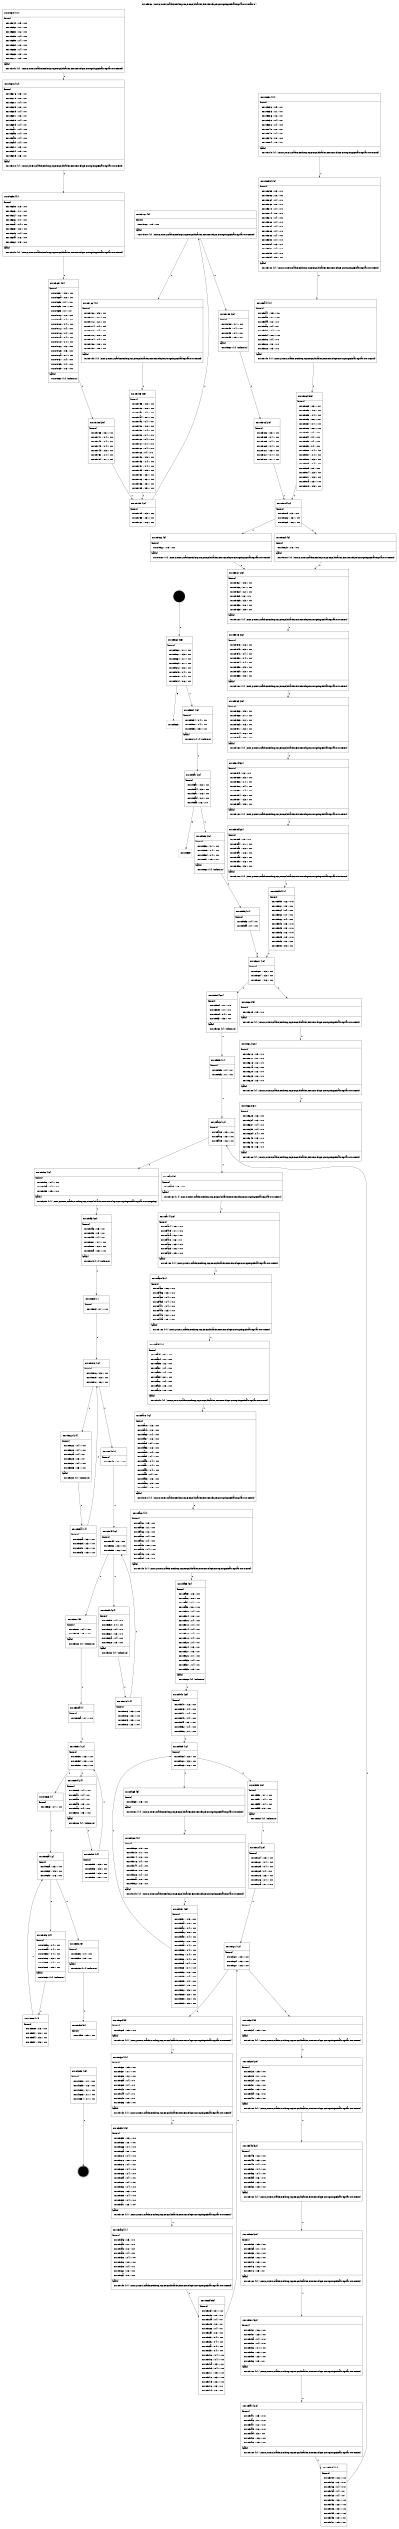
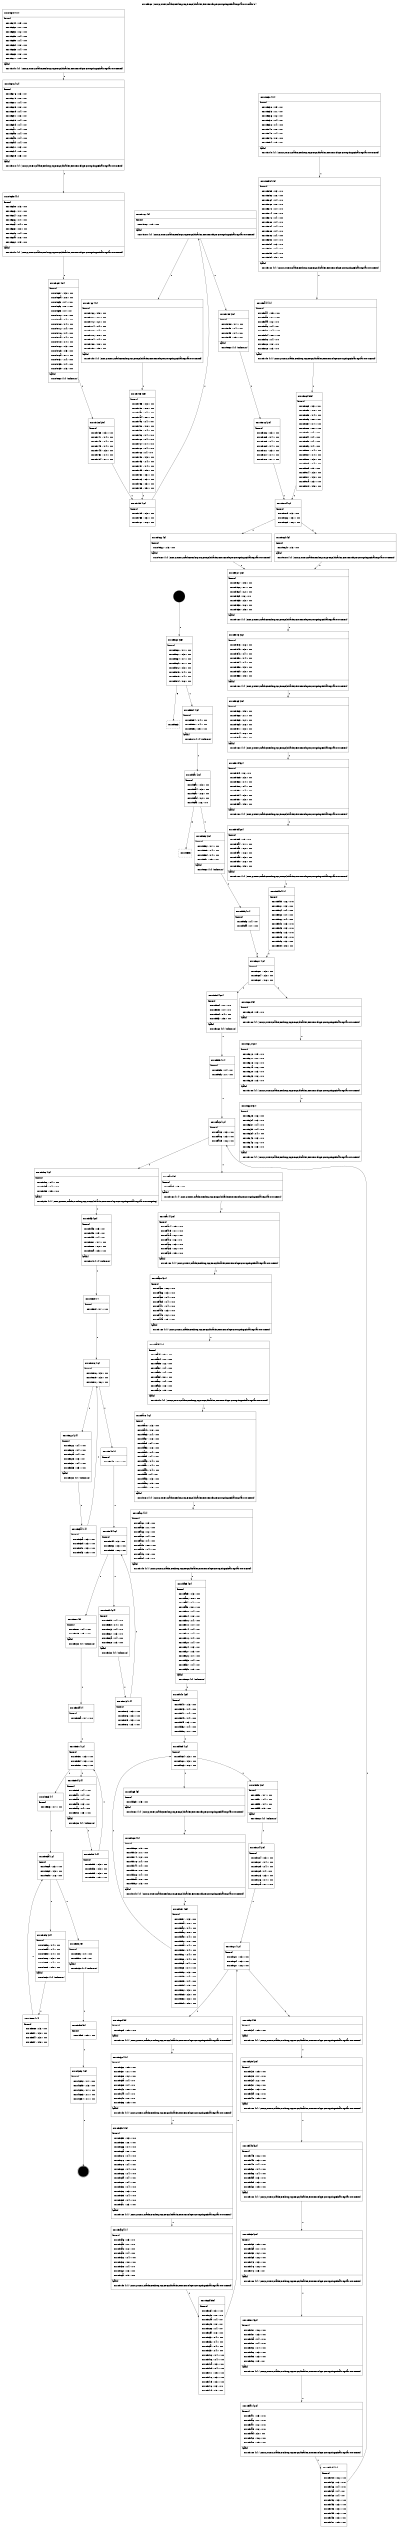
edge "0x109f05 [5]" -> "0x10b3d2 [19]": added, label "1"
